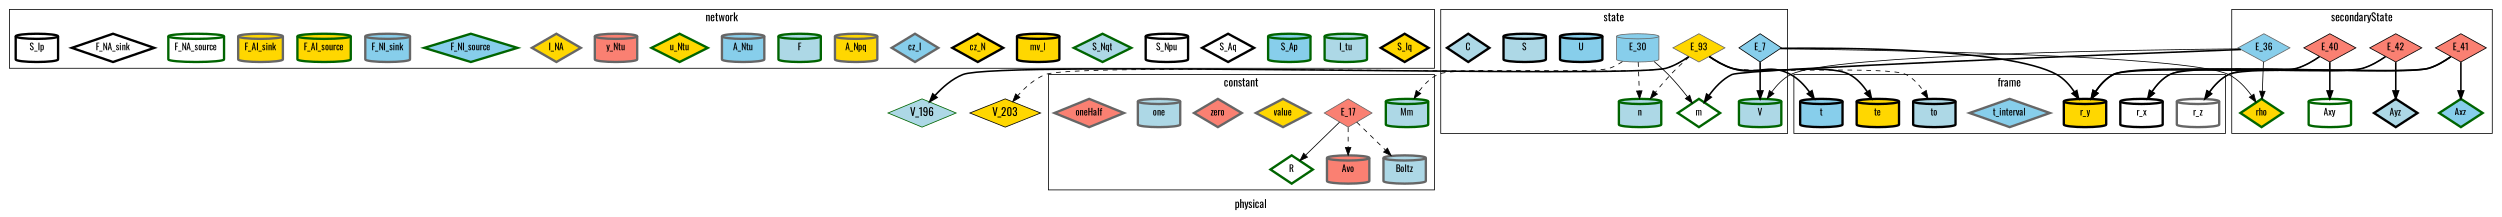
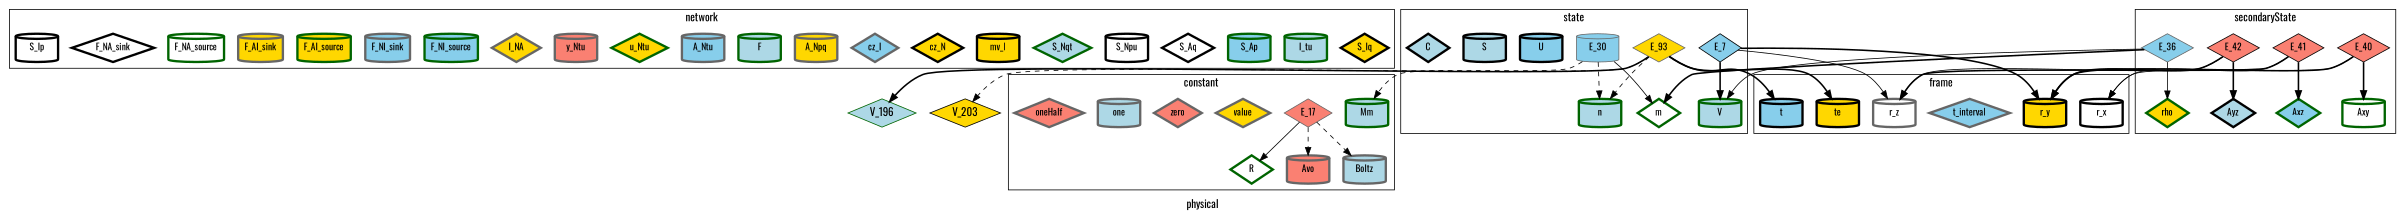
node "F_NI_source": shape diamond -> cylinder
edge "E_7" -> "rho": now "E_7" -> "r_z"
edge "E_41" -> "r_x": style bold -> solid
node "to": removed
